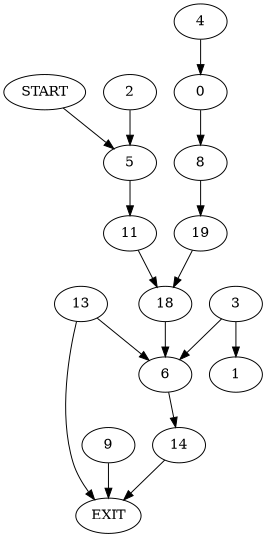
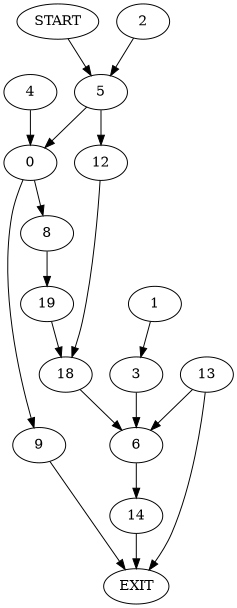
edge "5" -> "0": added
node "11": label "11" -> "12"
edge "0" -> "9": added
edge "3" -> "1": reversed
